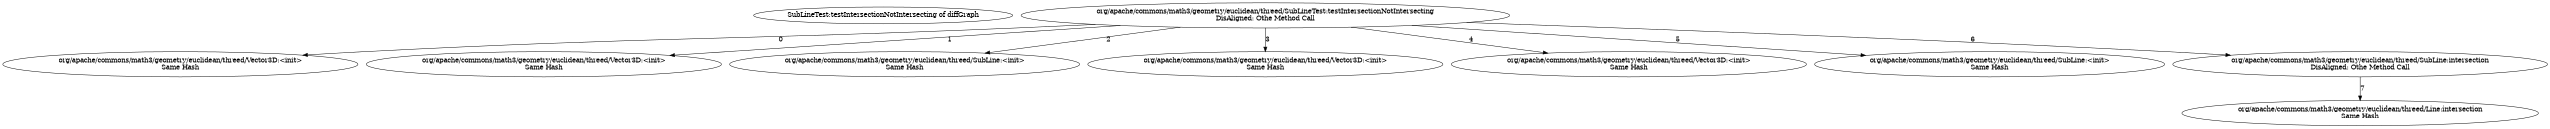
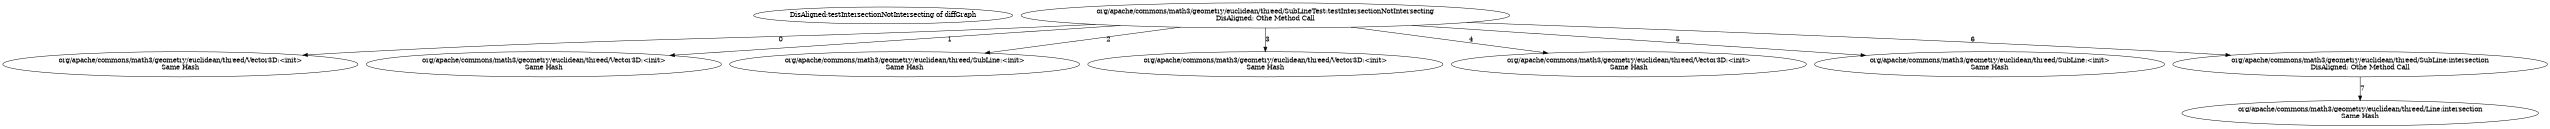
node "SubLineTest:testIntersectionNotIntersecting of diffGraph": label "SubLineTest:testIntersectionNotIntersecting of diffGraph" -> "DisAligned:testIntersectionNotIntersecting of diffGraph"
